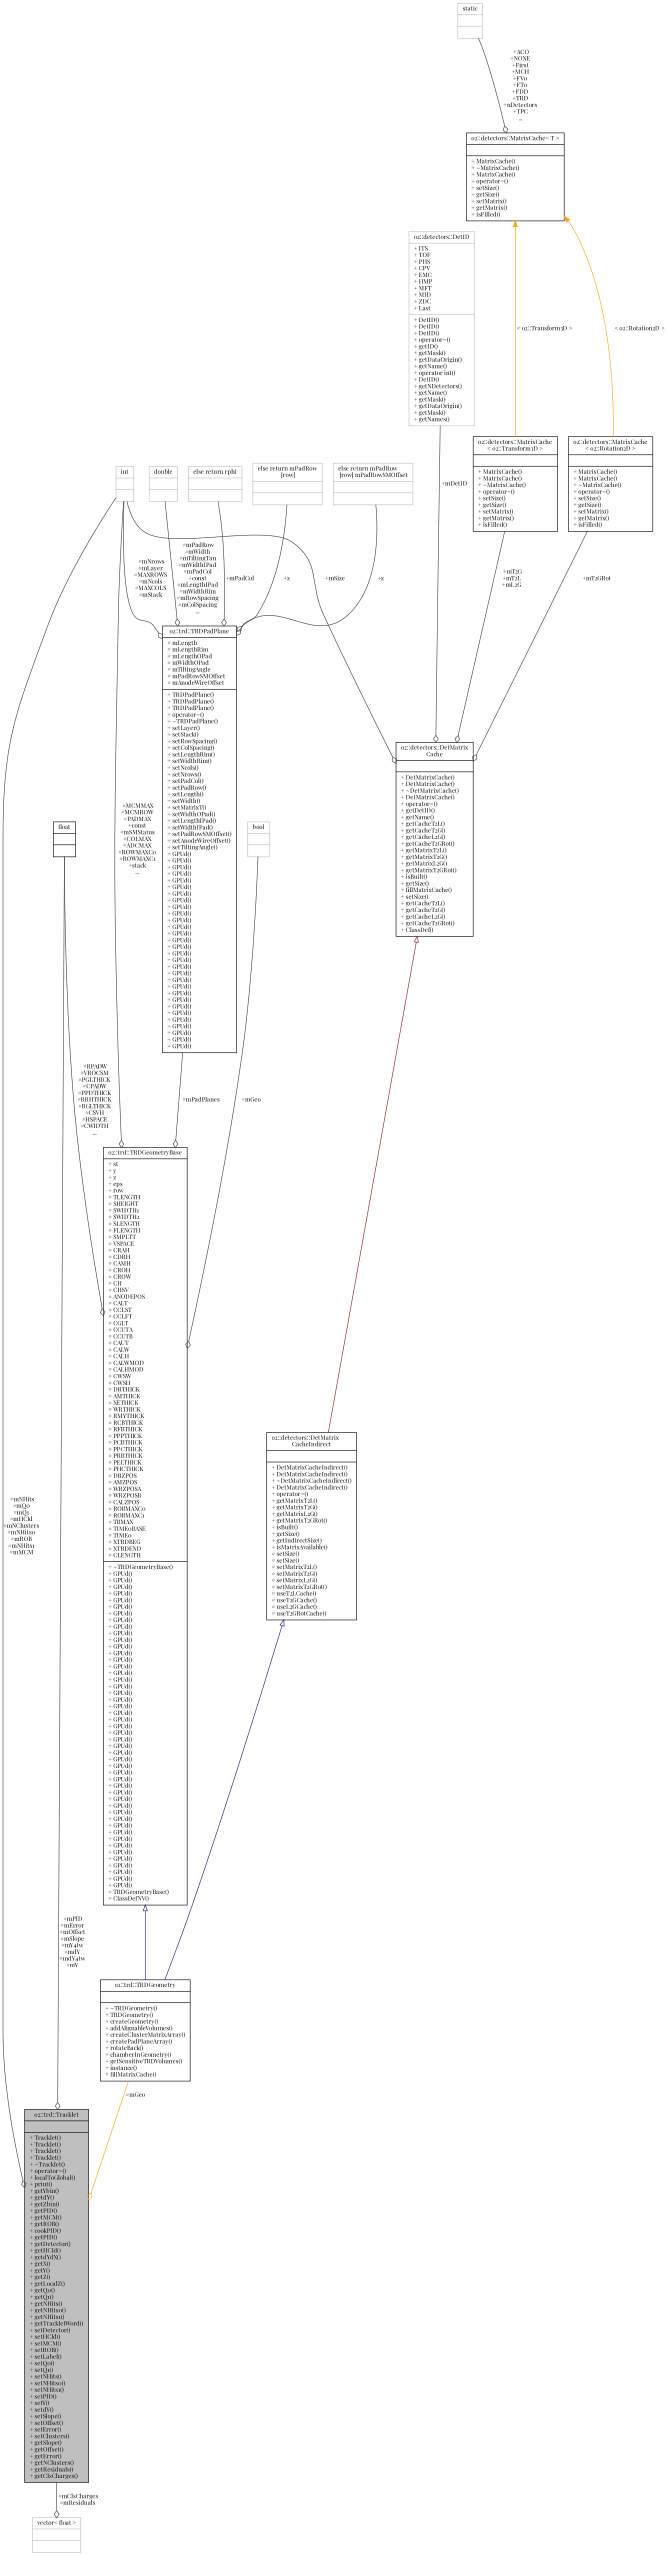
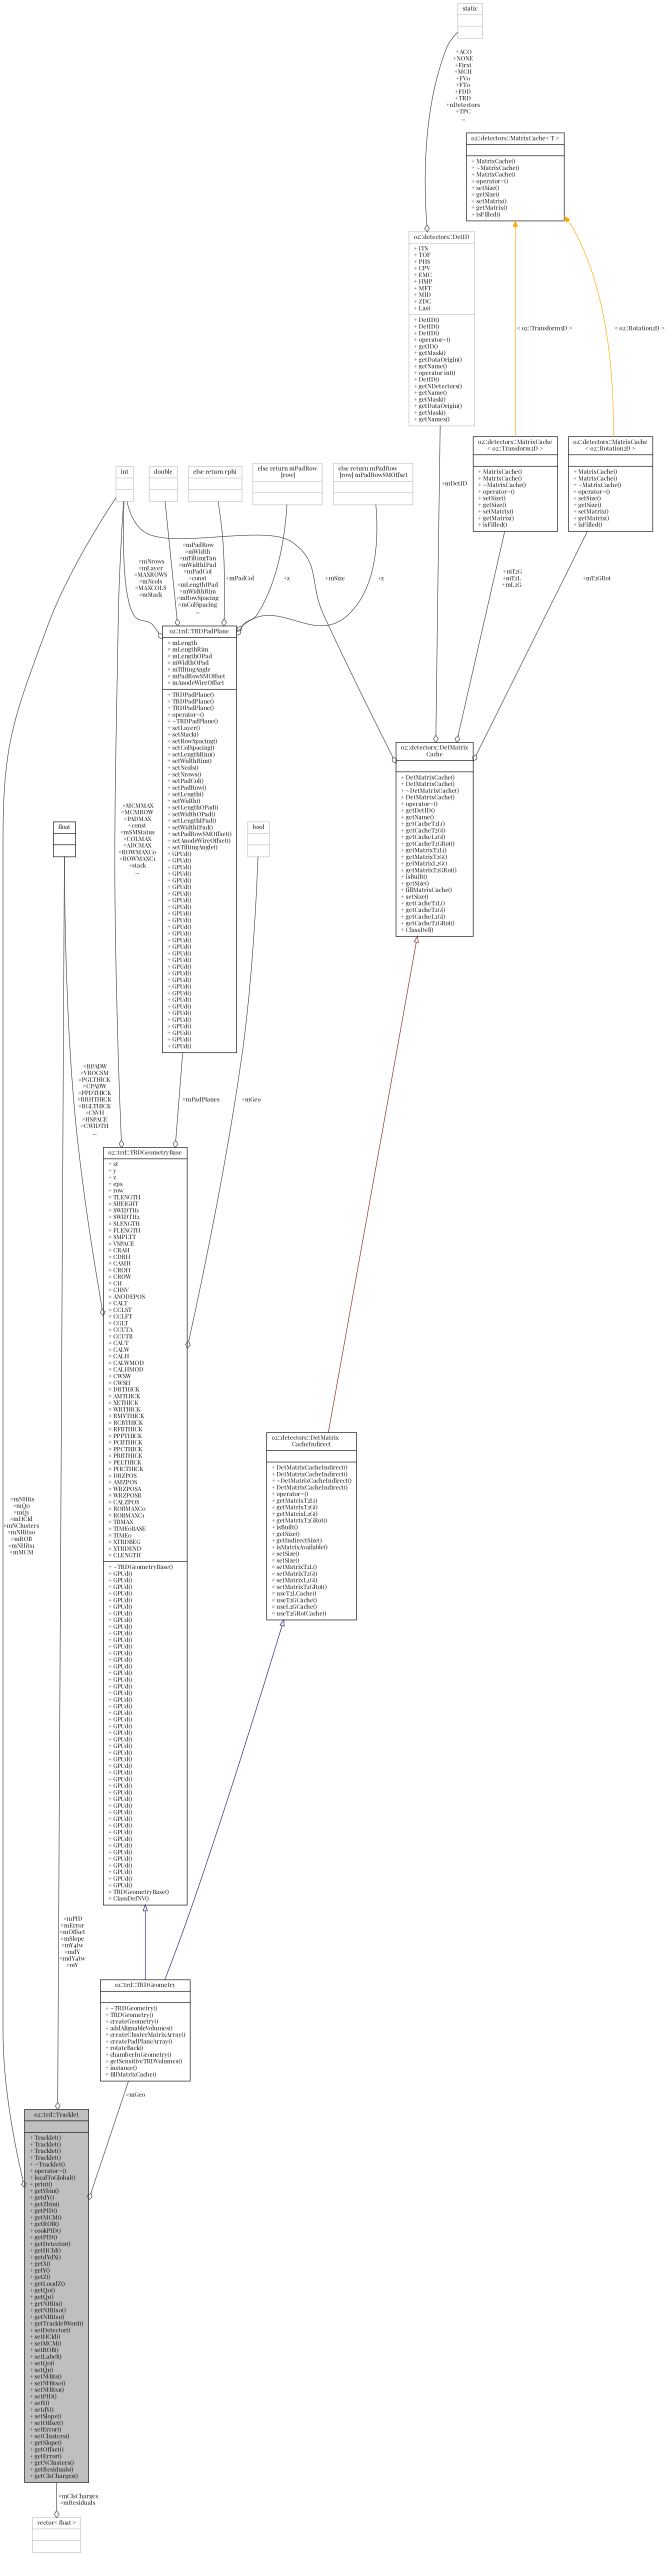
edge "static" -> "o2::detectors::MatrixCache< T >": now "static" -> "o2::detectors::DetID"
node "o2::trd::TRDPadPlane": text "+ setMatrixT()" -> "+ setLengthOPad()"
edge "o2::trd::TRDGeometry" -> "o2::trd::Tracklet": color orange -> grey25
